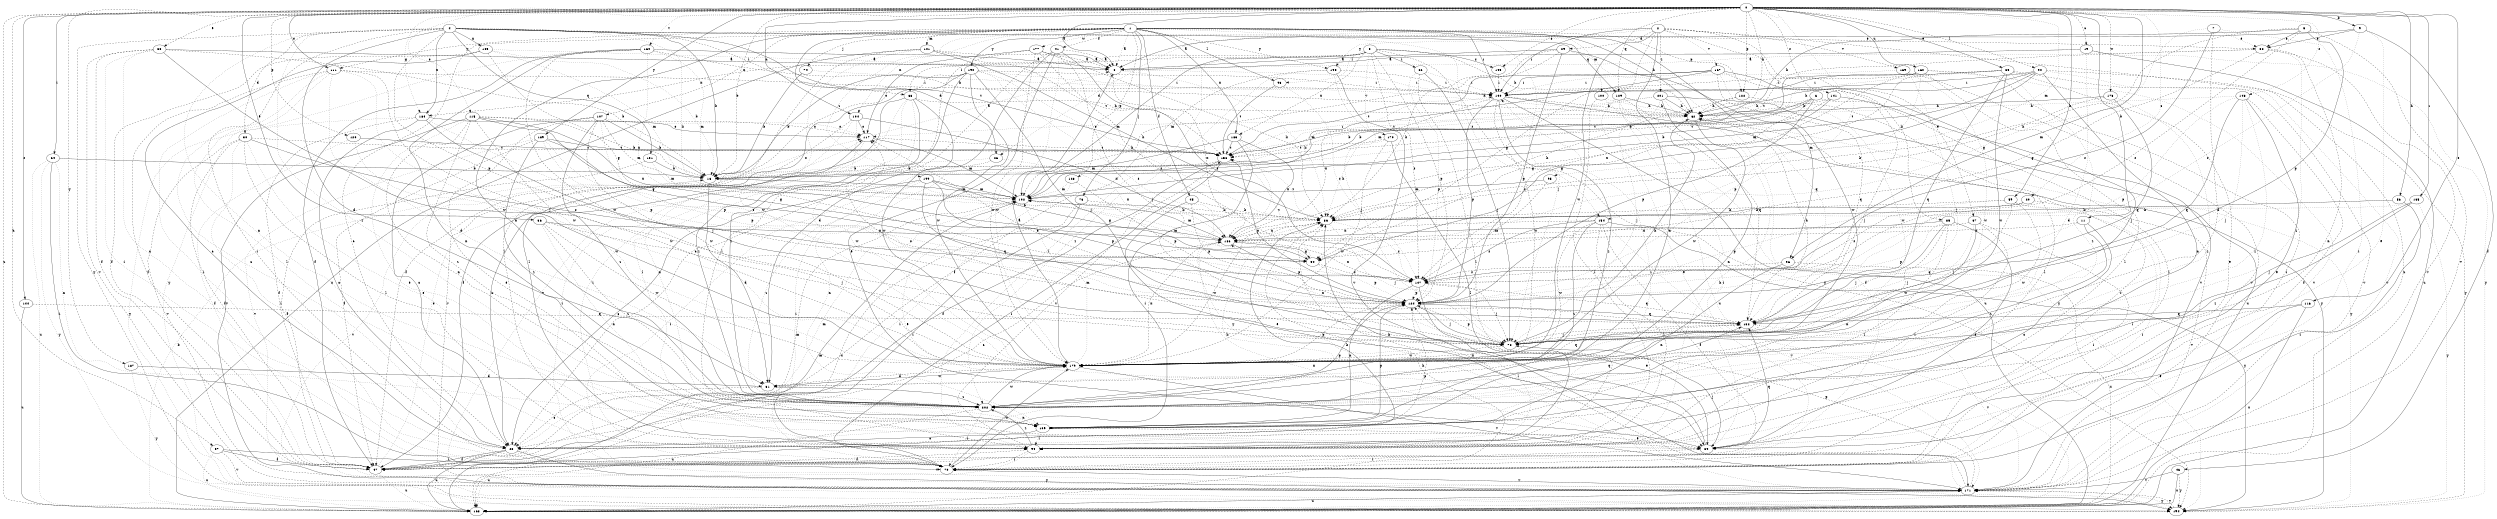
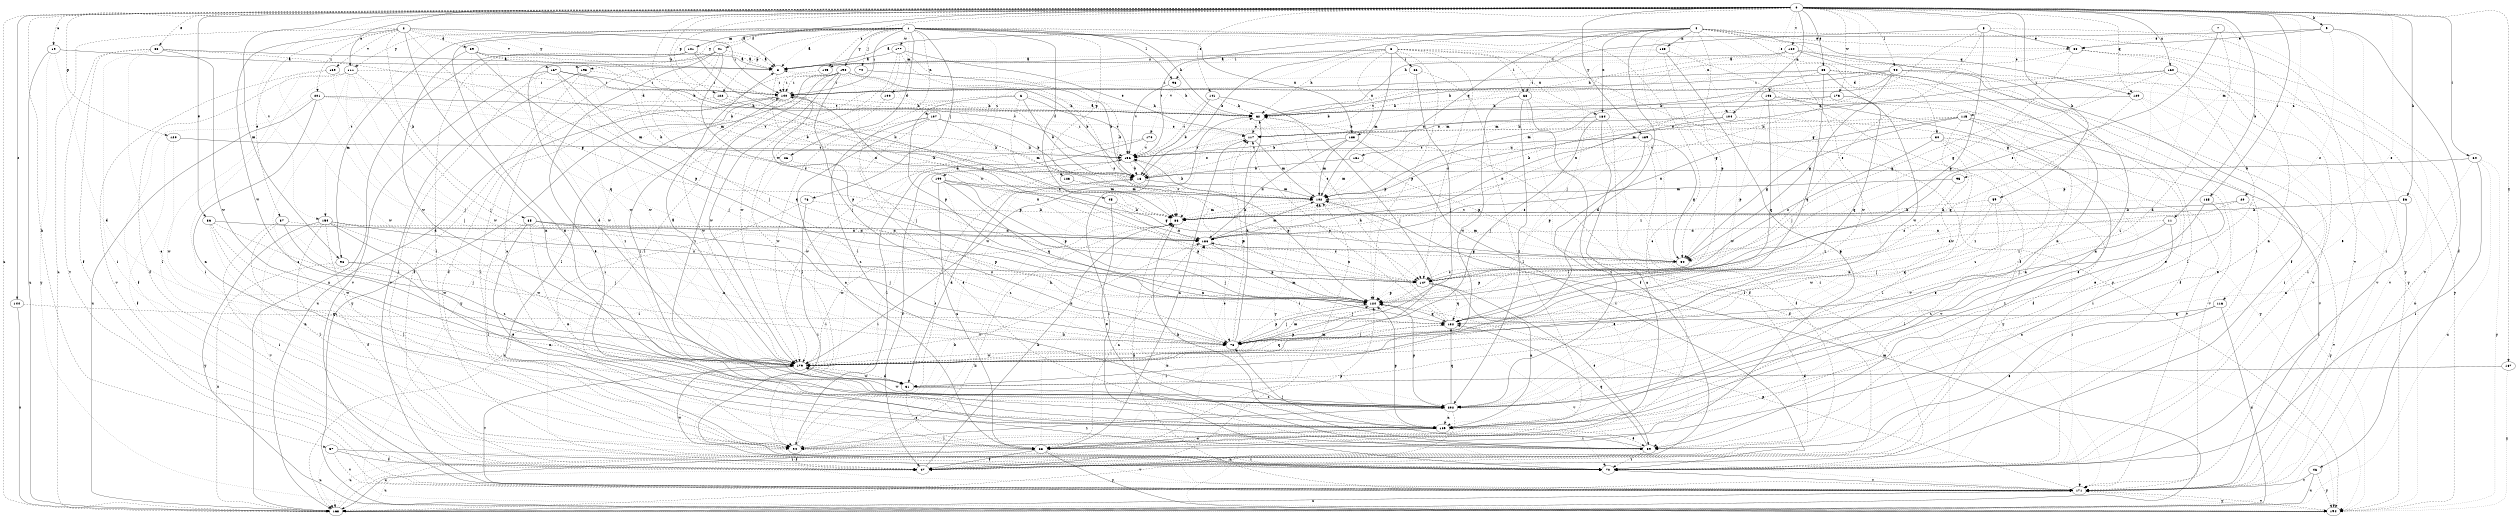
edge "0" -> "184": now "0" -> "54"
edge "0" -> "116": style solid -> dotted
edge "1" -> "101": style dashed -> solid
edge "1" -> "202": now "1" -> "109"
edge "140" -> "186": style dashed -> solid
edge "86" -> "102": added, label "m"
